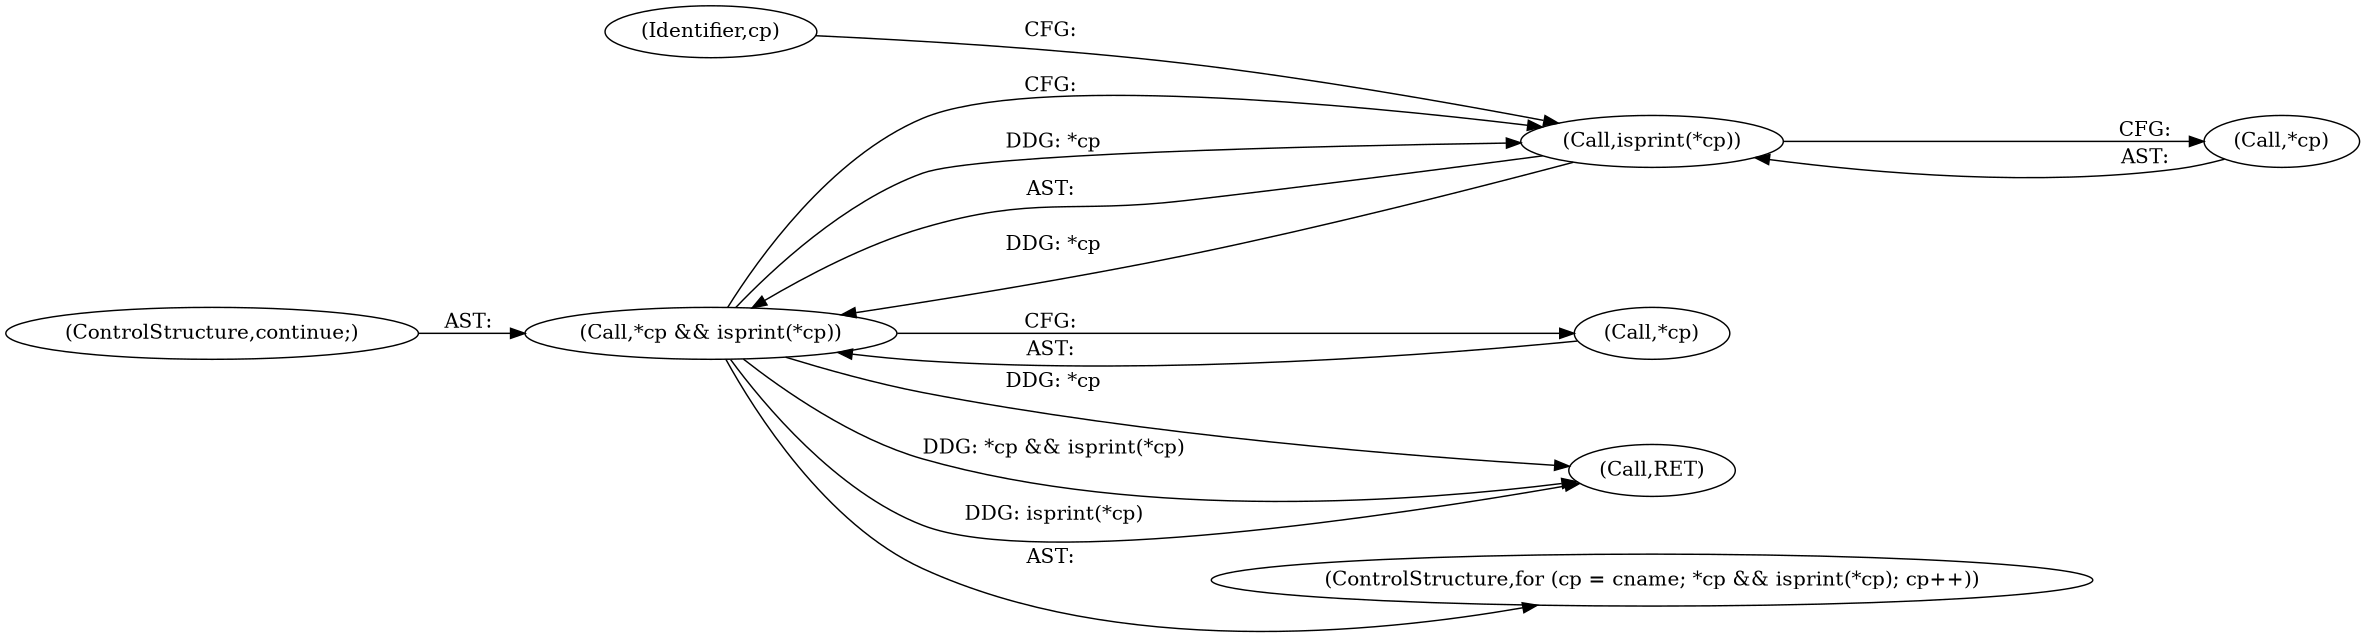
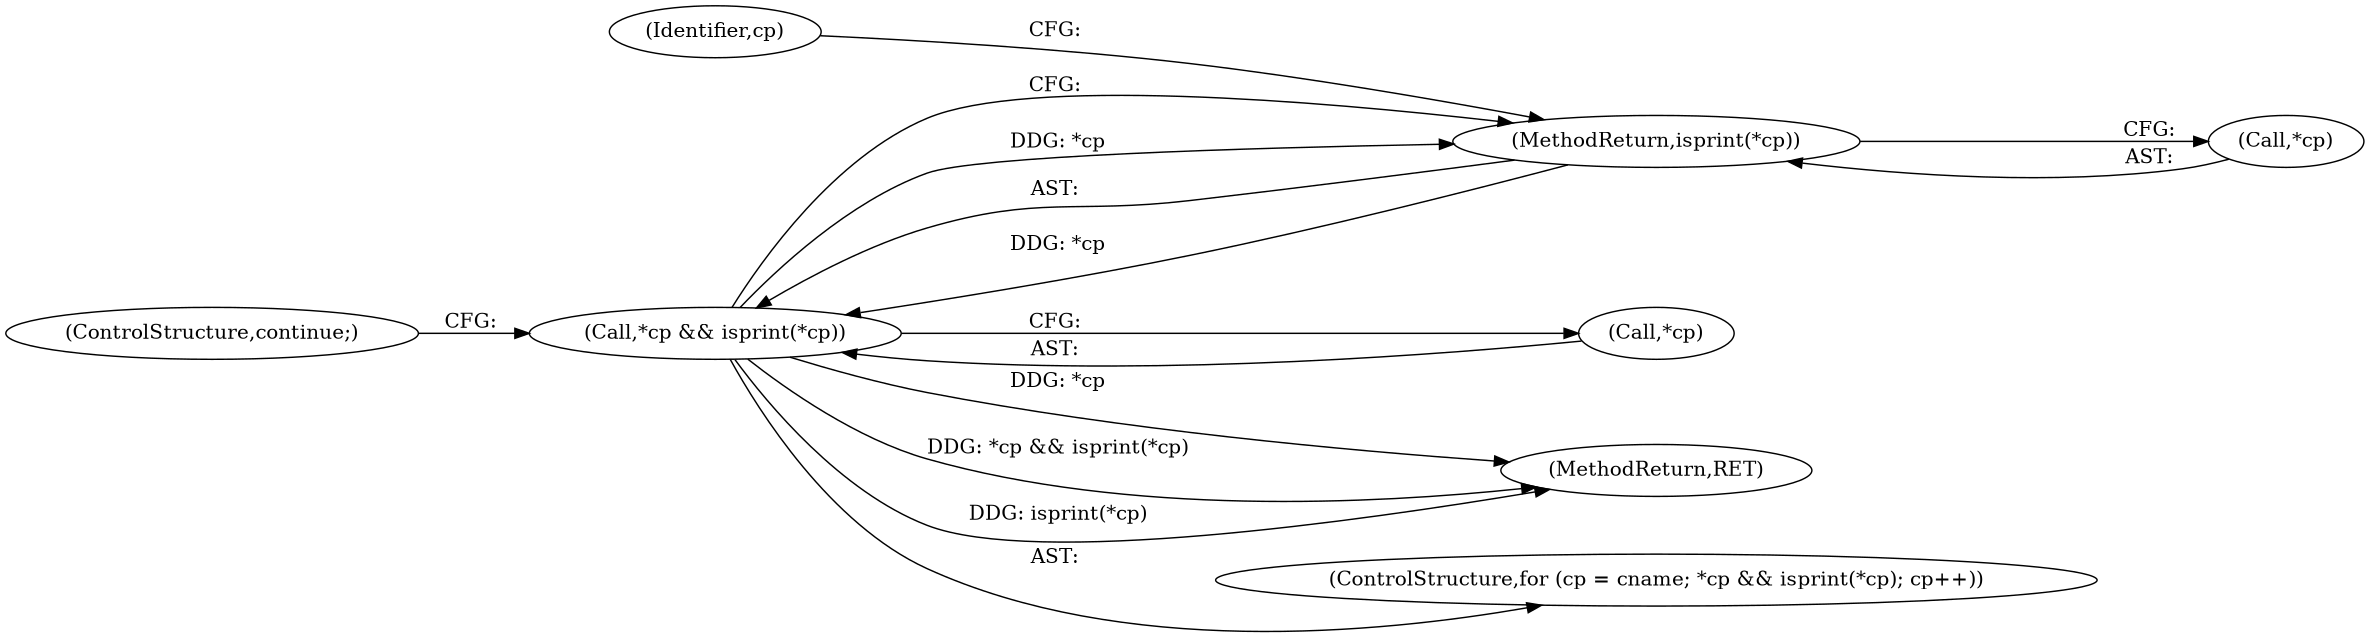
node "(Call,isprint(*cp))": label "(Call,isprint(*cp))" -> "(MethodReturn,isprint(*cp))"
edge "(ControlStructure,continue;)" -> "(Call,*cp && isprint(*cp))": label "AST: " -> "CFG: "
node "(Call,RET)": label "(Call,RET)" -> "(MethodReturn,RET)"
